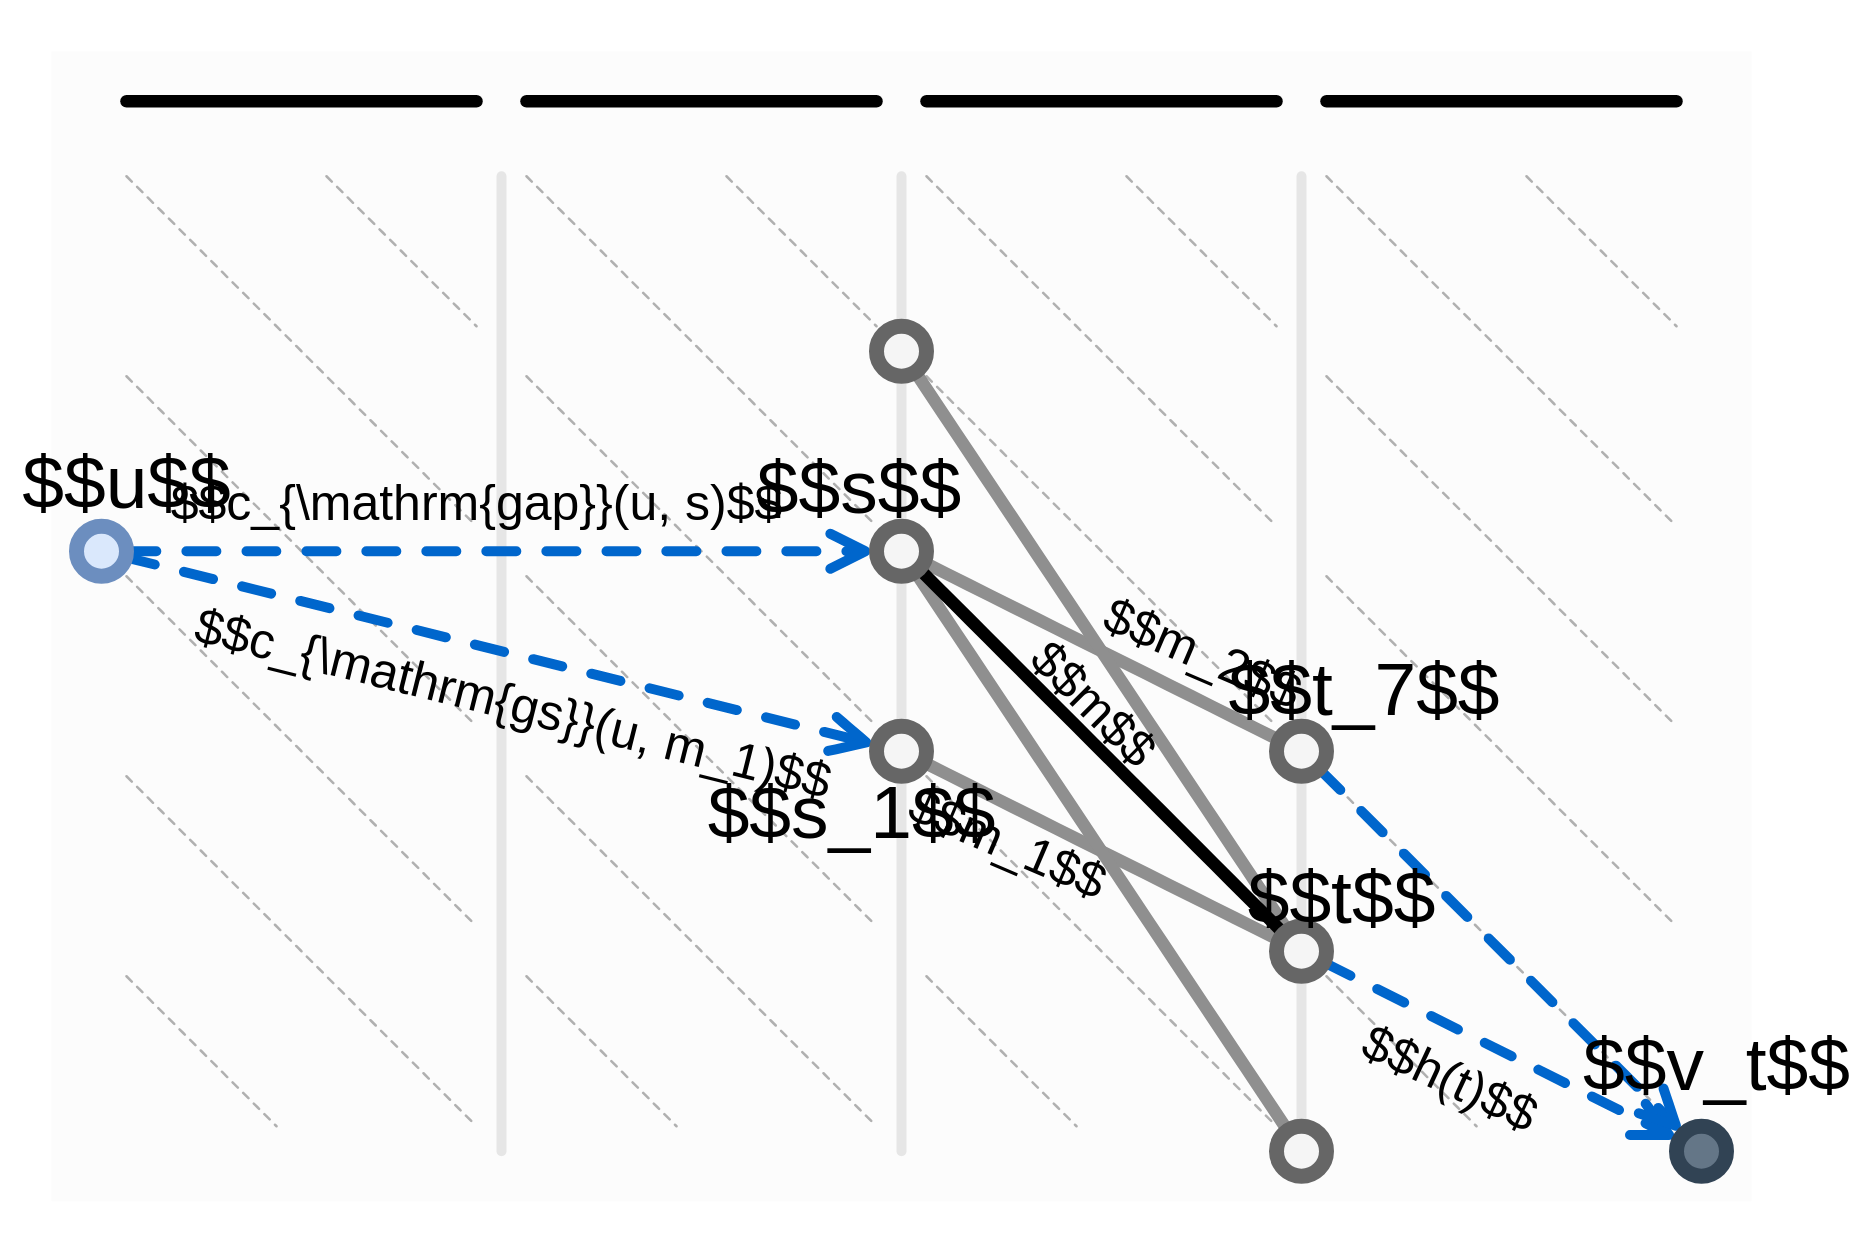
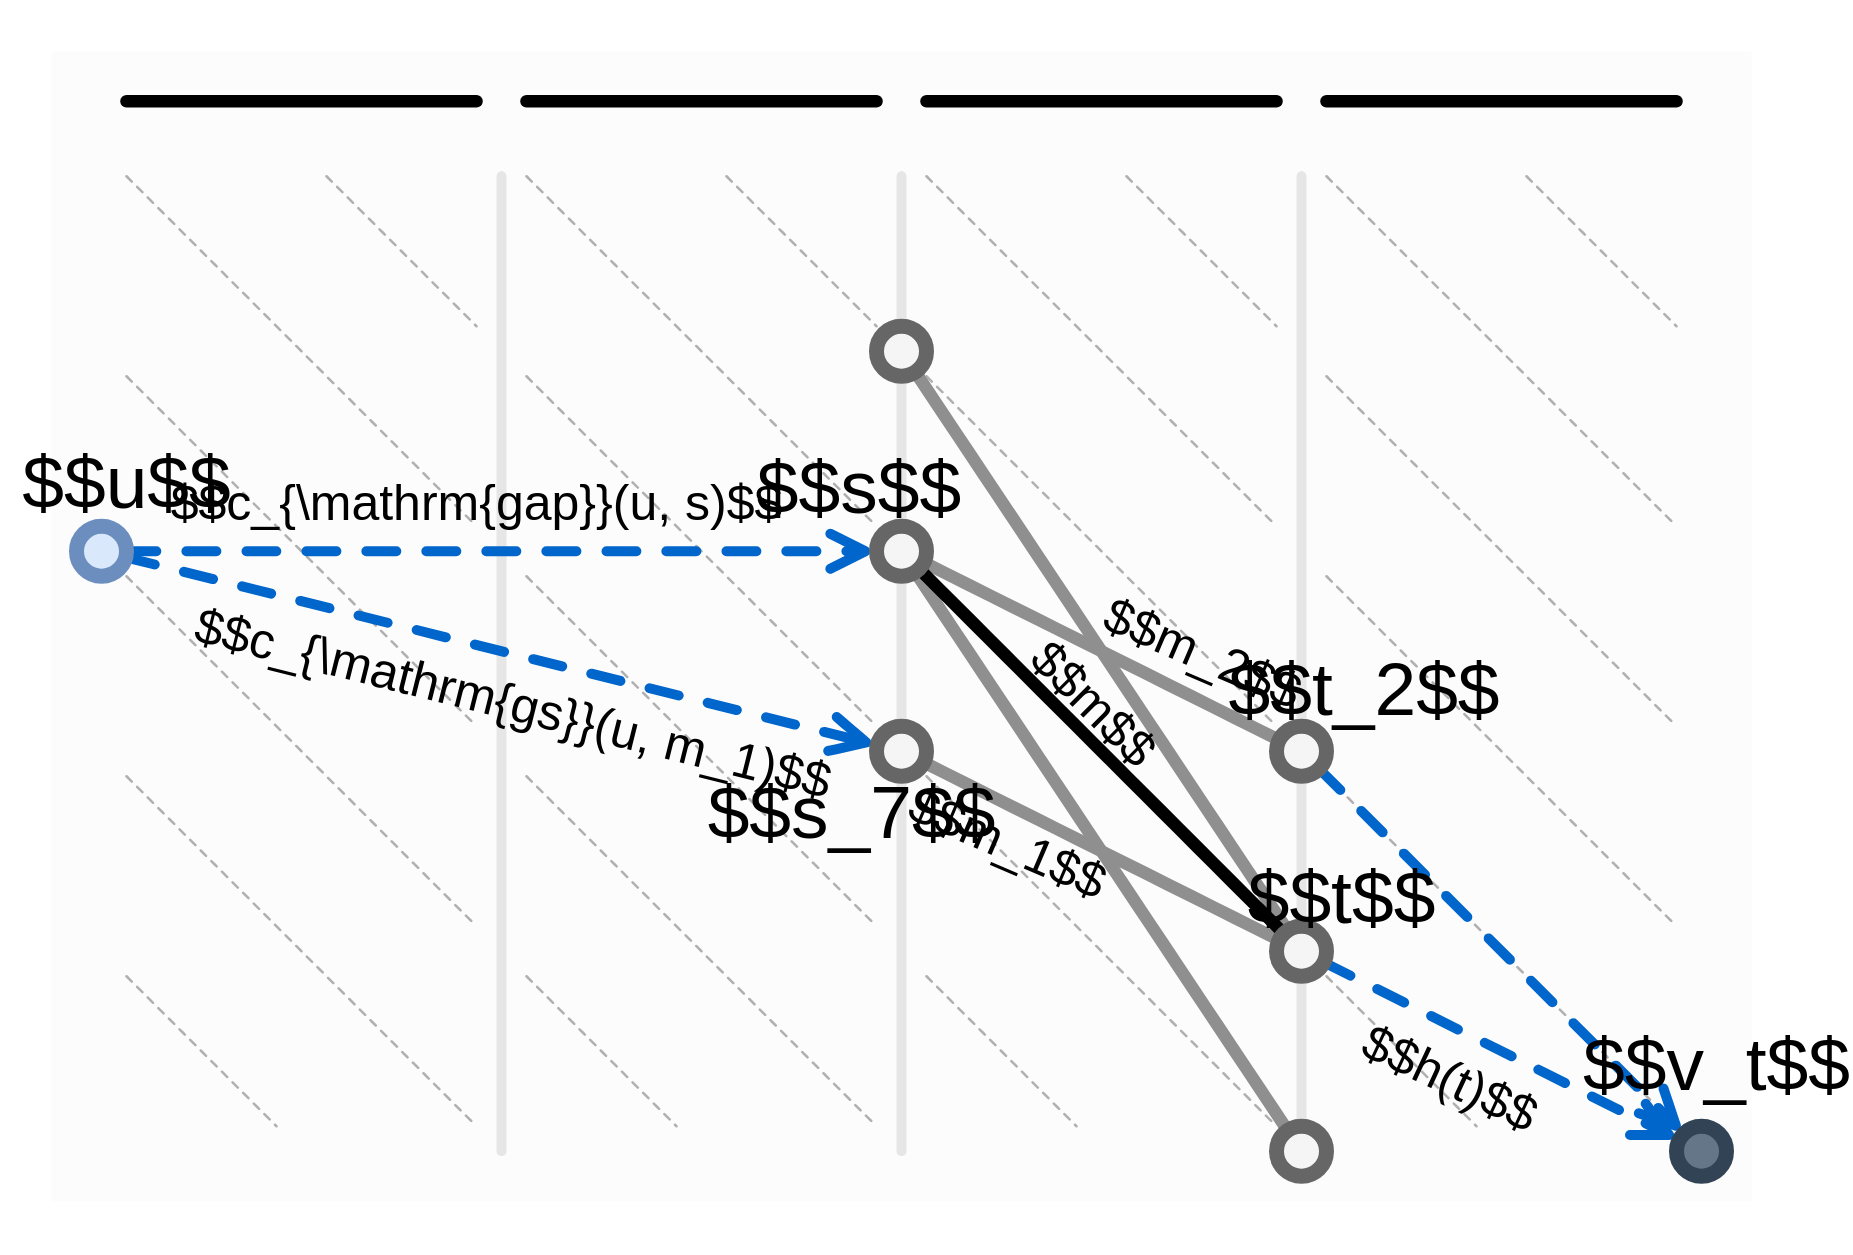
node "$$t_7$$": label "$$t_7$$" -> "$$t_2$$"
node "$$s_1$$": label "$$s_1$$" -> "$$s_7$$"
